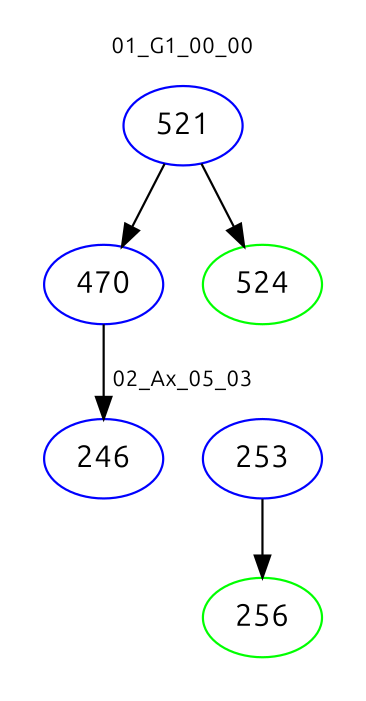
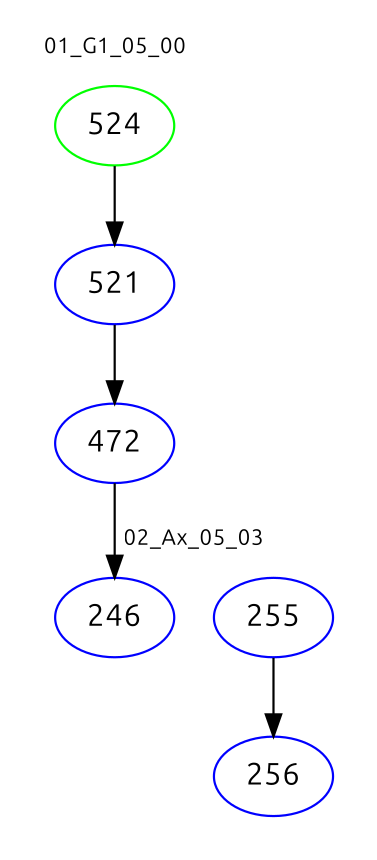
cluster "01_G1_00_00": label "01_G1_00_00" -> "01_G1_05_00"
edge "521" -> "524": reversed
node "470": label "470" -> "472"
node "253": label "253" -> "255"
node "256": color green -> blue
